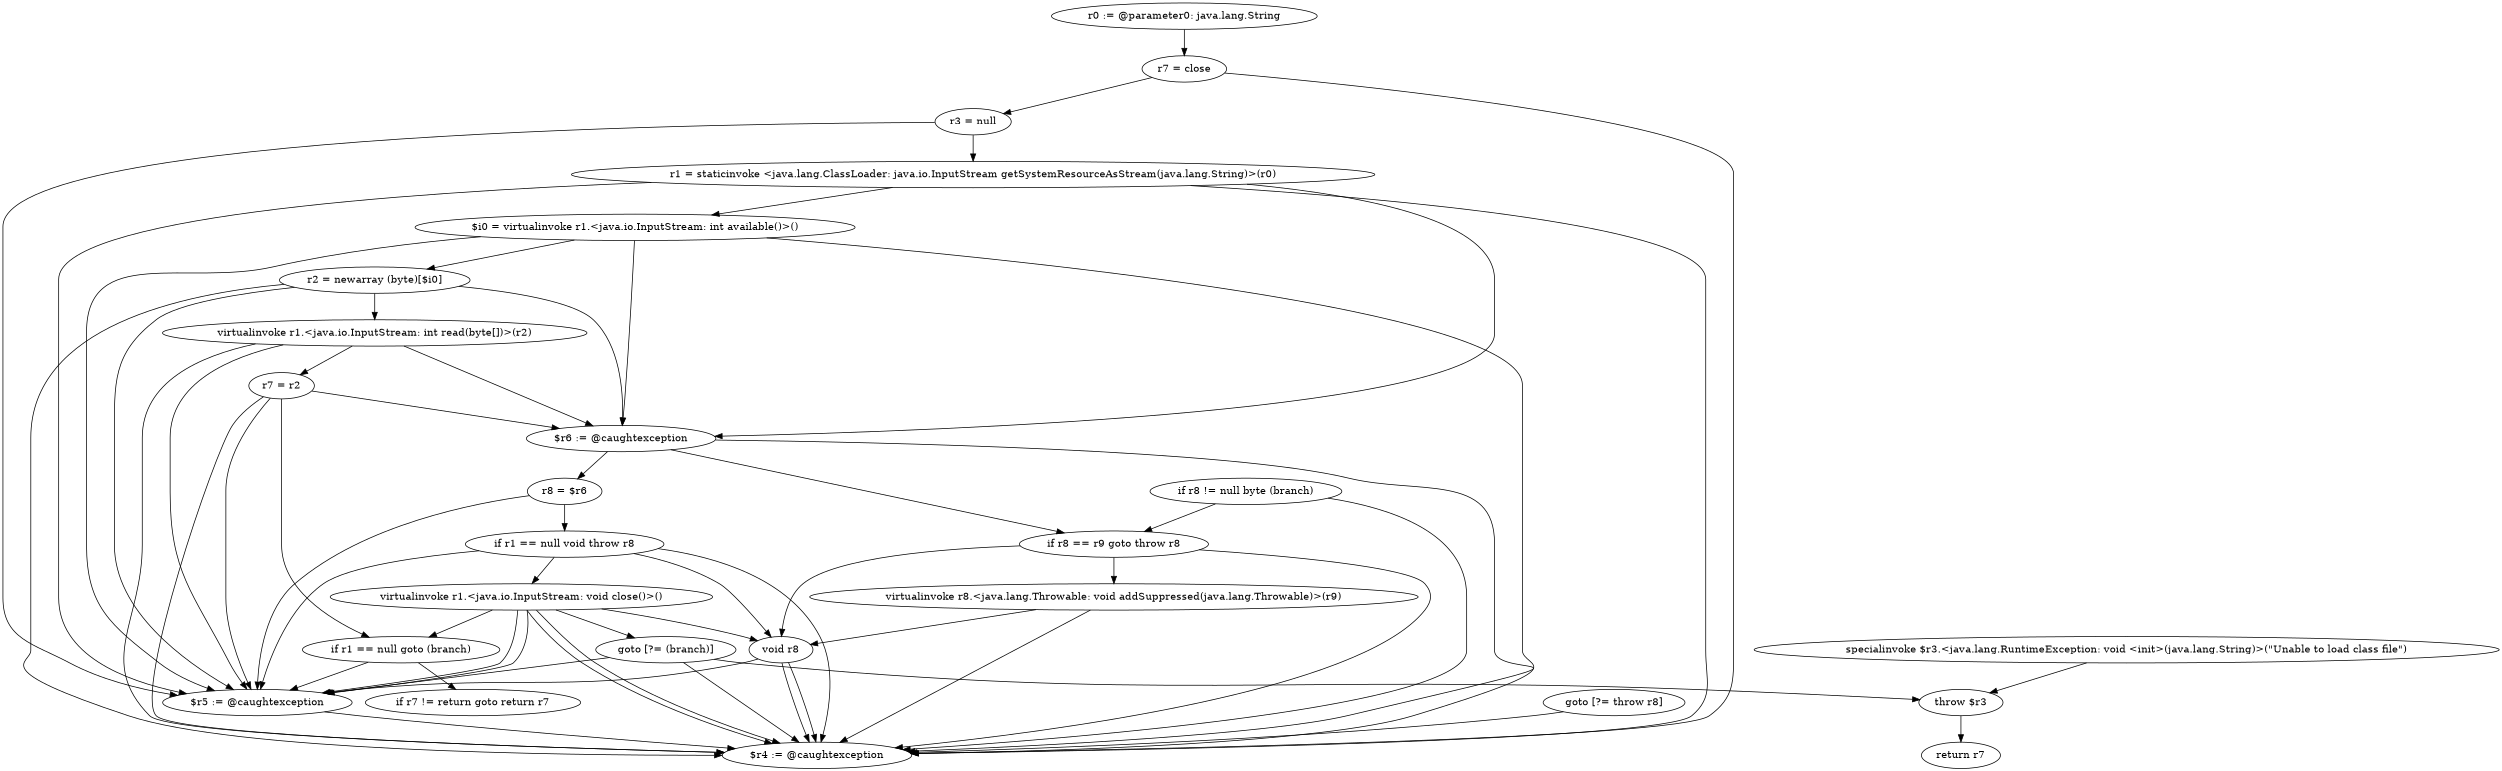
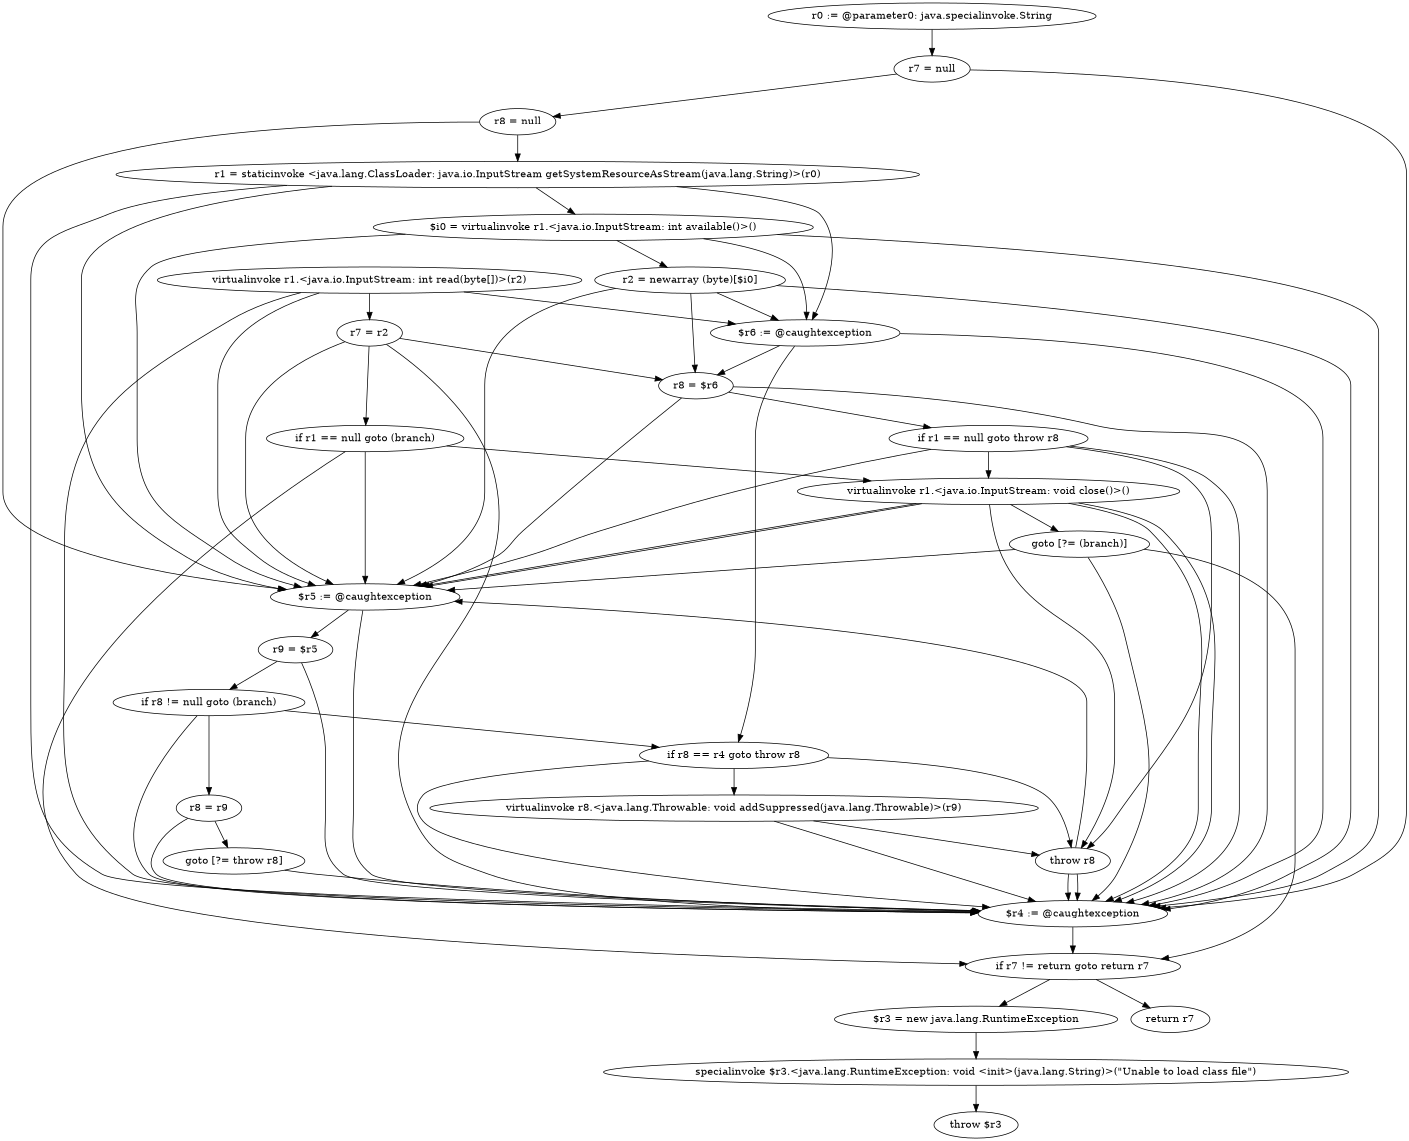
node "r0 := @parameter0: java.lang.String": label "r0 := @parameter0: java.lang.String" -> "r0 := @parameter0: java.specialinvoke.String"
node "r7 = close": label "r7 = close" -> "r7 = null"
node "r3 = null": label "r3 = null" -> "r8 = null"
edge "r2 = newarray (byte)[$i0]" -> "virtualinvoke r1.<java.io.InputStream: int read(byte[])>(r2)": now "r2 = newarray (byte)[$i0]" -> "r8 = $r6"
edge "r7 = r2" -> "$r6 := @caughtexception": now "r7 = r2" -> "r8 = $r6"
edge "r8 = $r6" -> "$r4 := @caughtexception": added
node "if r8 != null byte (branch)": label "if r8 != null byte (branch)" -> "if r8 != null goto (branch)"
node "if r1 == null void throw r8": label "if r1 == null void throw r8" -> "if r1 == null goto throw r8"
node "if r8 == r9 goto throw r8": label "if r8 == r9 goto throw r8" -> "if r8 == r4 goto throw r8"
edge "virtualinvoke r1.<java.io.InputStream: void close()>()" -> "if r1 == null goto (branch)": reversed
node "r9 = $r5": added
node "void r8": label "void r8" -> "throw r8"
edge "goto [?= (branch)]" -> "throw $r3": now "goto [?= (branch)]" -> "if r7 != return goto return r7"
edge "throw $r3" -> "return r7": now "if r7 != return goto return r7" -> "return r7"
node "r8 = r9": added
edge "$r4 := @caughtexception" -> "if r7 != return goto return r7": added
node "$r3 = new java.lang.RuntimeException": added
